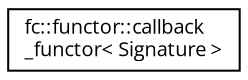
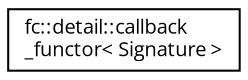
node "fc::functor::callback _functor< Signature >": label "fc::functor::callback _functor< Signature >" -> "fc::detail::callback _functor< Signature >"
